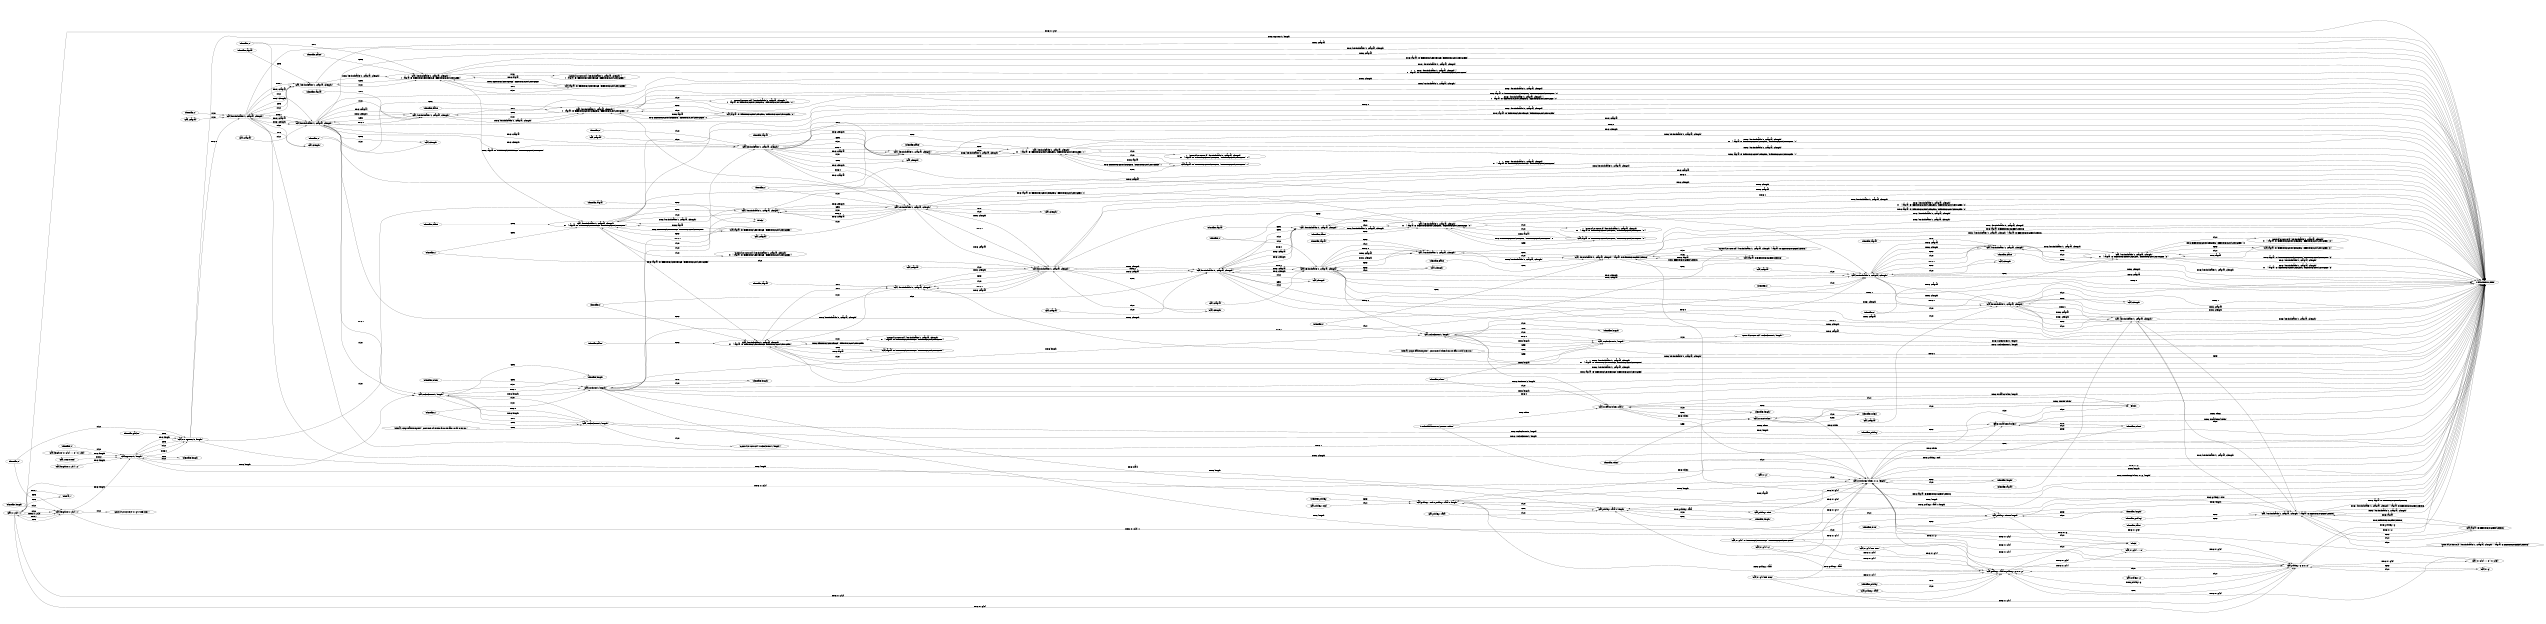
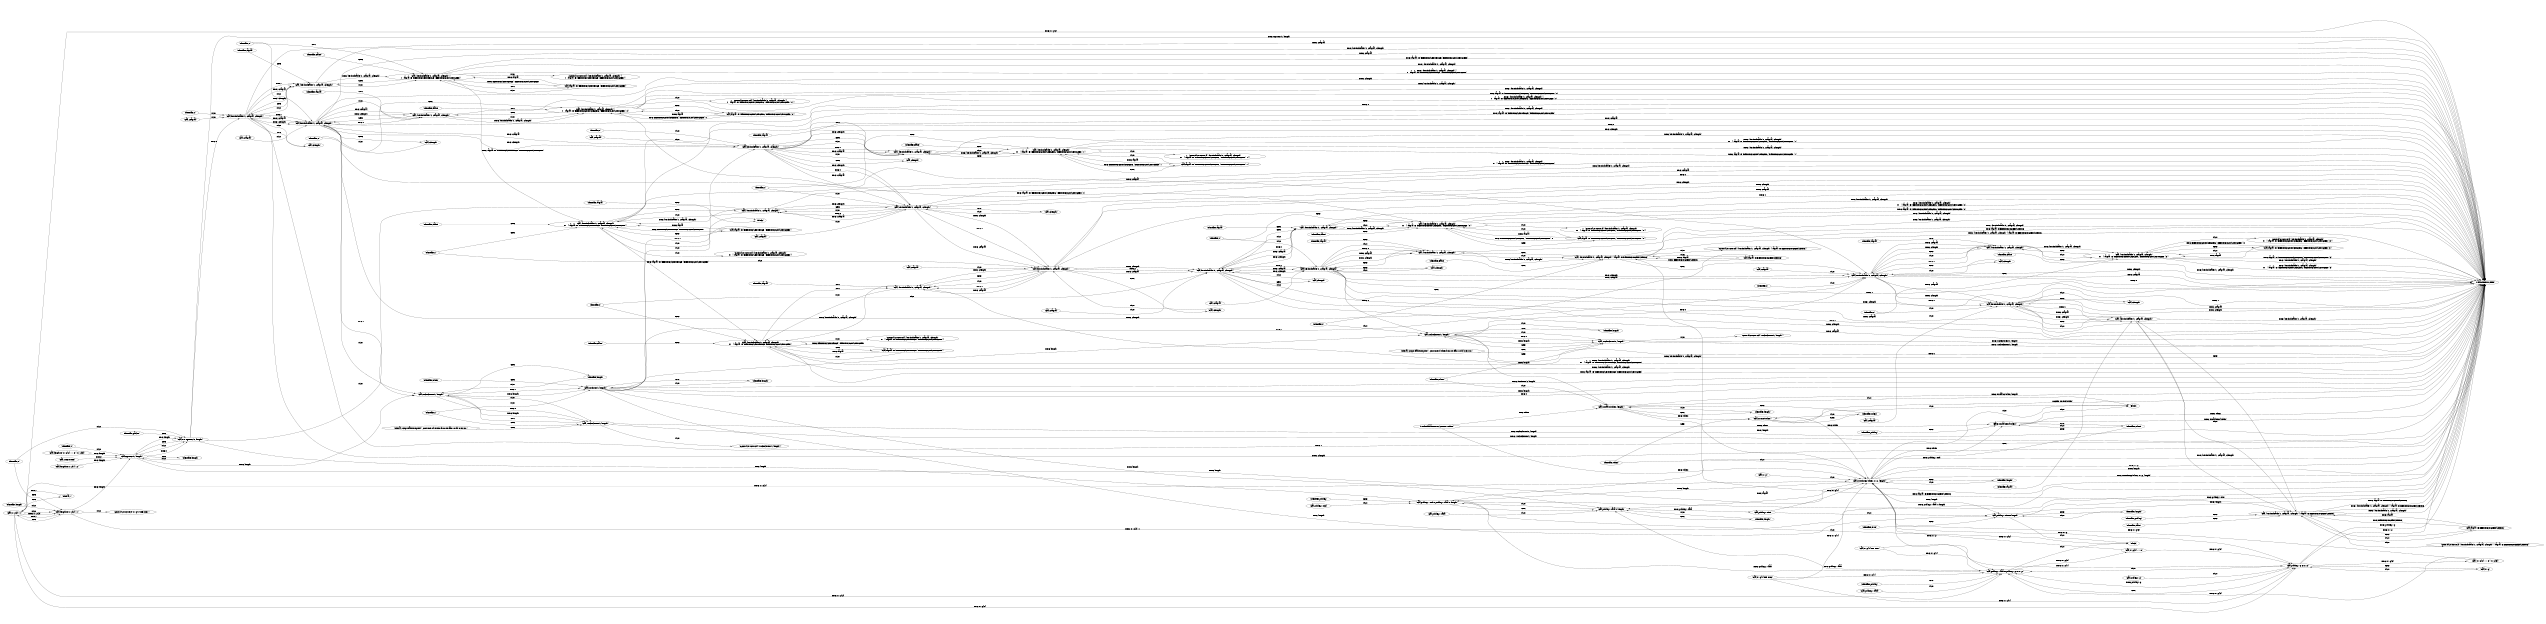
edge "(Call,s_reset(token))" -> "(MethodReturn,RET)": label "DDG: s_reset(token)" -> "OCTET: s_reset(token)"
node "(Call,s_realloc(token, mark))": label "(Call,s_realloc(token, mark))" -> "(Call,s_realloc(token, length))"
edge "(Call,in_uint8s(s, length))" -> "(Call,pubkey->data + length)": label "DDG: mark" -> "DDG: length"
node "(Call,s->p[0] != (BER_TAG_SEQUENCE | BER_TAG_CONSTRUCTED))": removed
node "(Call,s->p[1] - 2)": removed
